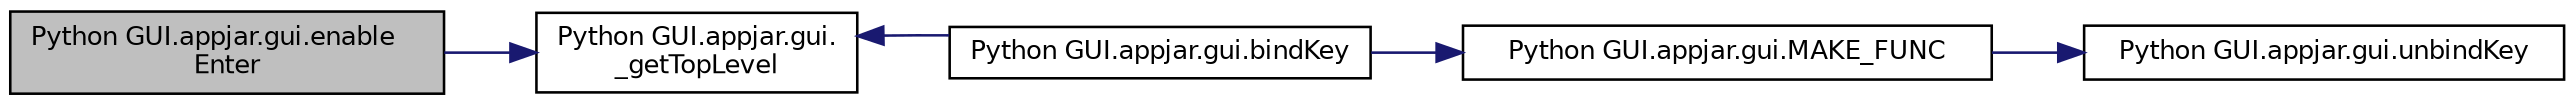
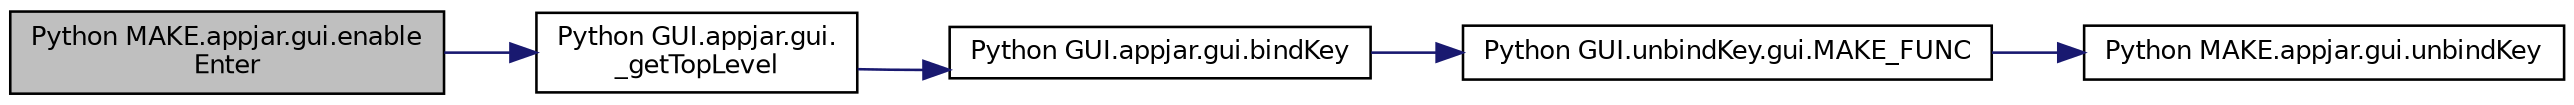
edge "Python GUI.appjar.gui.bindKey" -> "Python GUI.appjar.gui. _getTopLevel": reversed
node "Python GUI.appjar.gui.enable Enter": label "Python GUI.appjar.gui.enable Enter" -> "Python MAKE.appjar.gui.enable Enter"
node "Python GUI.appjar.gui.MAKE_FUNC": label "Python GUI.appjar.gui.MAKE_FUNC" -> "Python GUI.unbindKey.gui.MAKE_FUNC"
node "Python GUI.appjar.gui.unbindKey": label "Python GUI.appjar.gui.unbindKey" -> "Python MAKE.appjar.gui.unbindKey"
